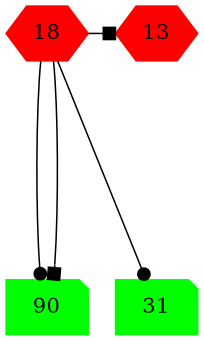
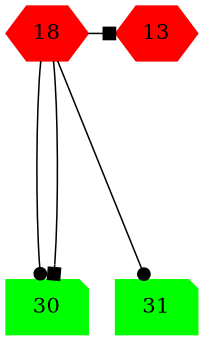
node "90": label "90" -> "30"
